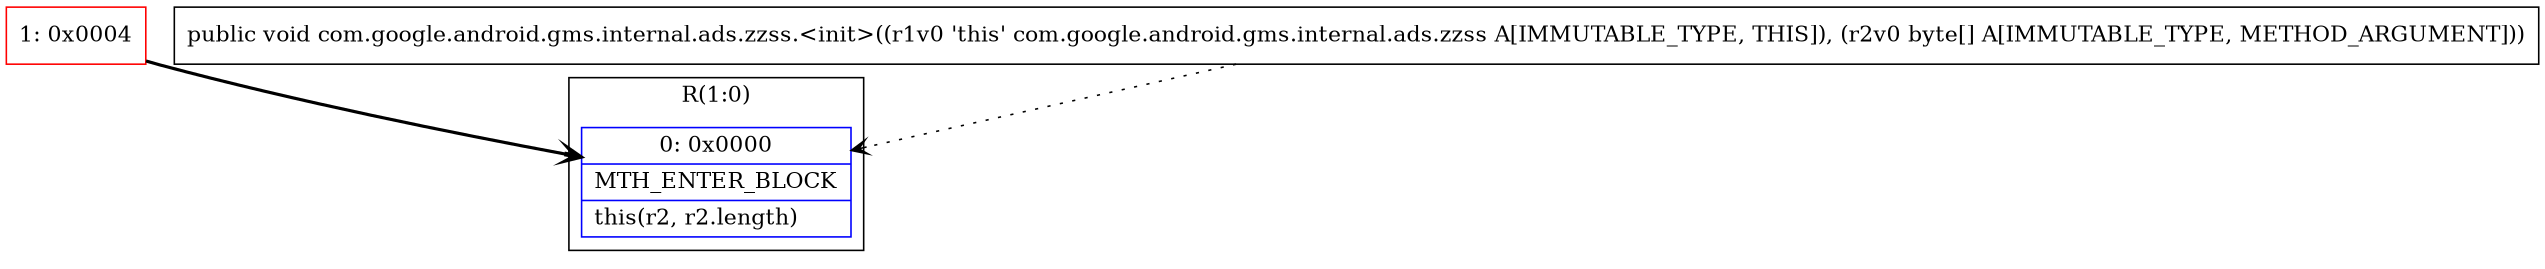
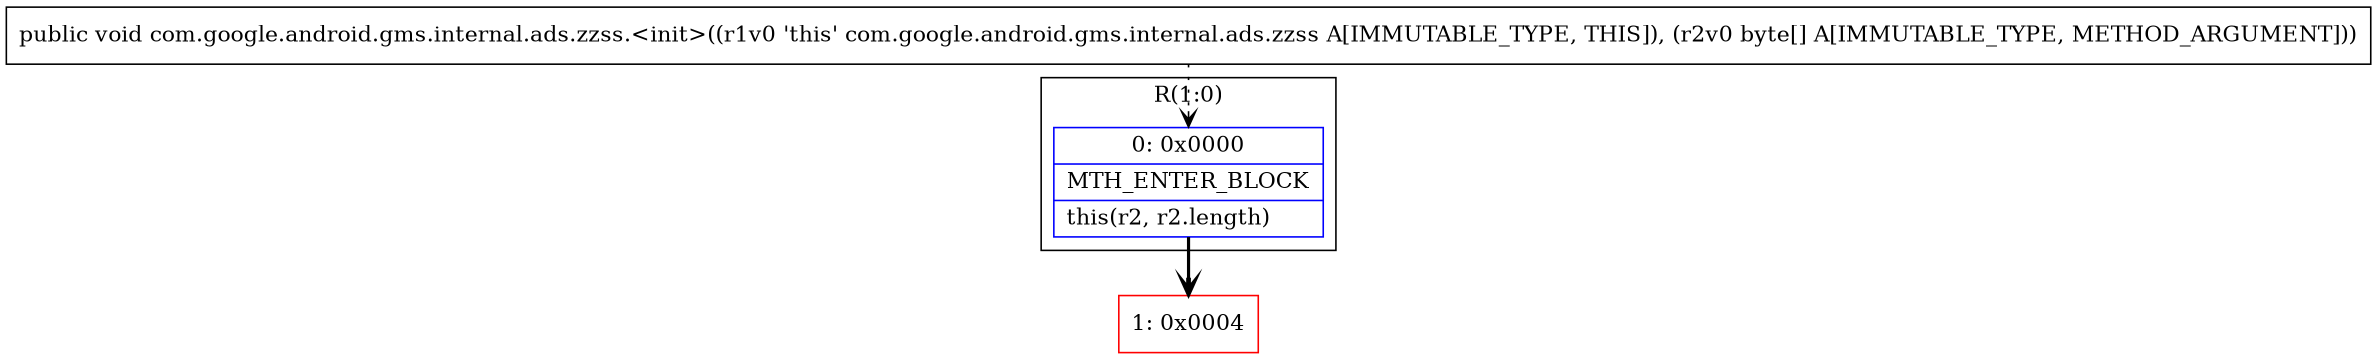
edge "1: 0x0004" -> "0: 0x0000": reversed
